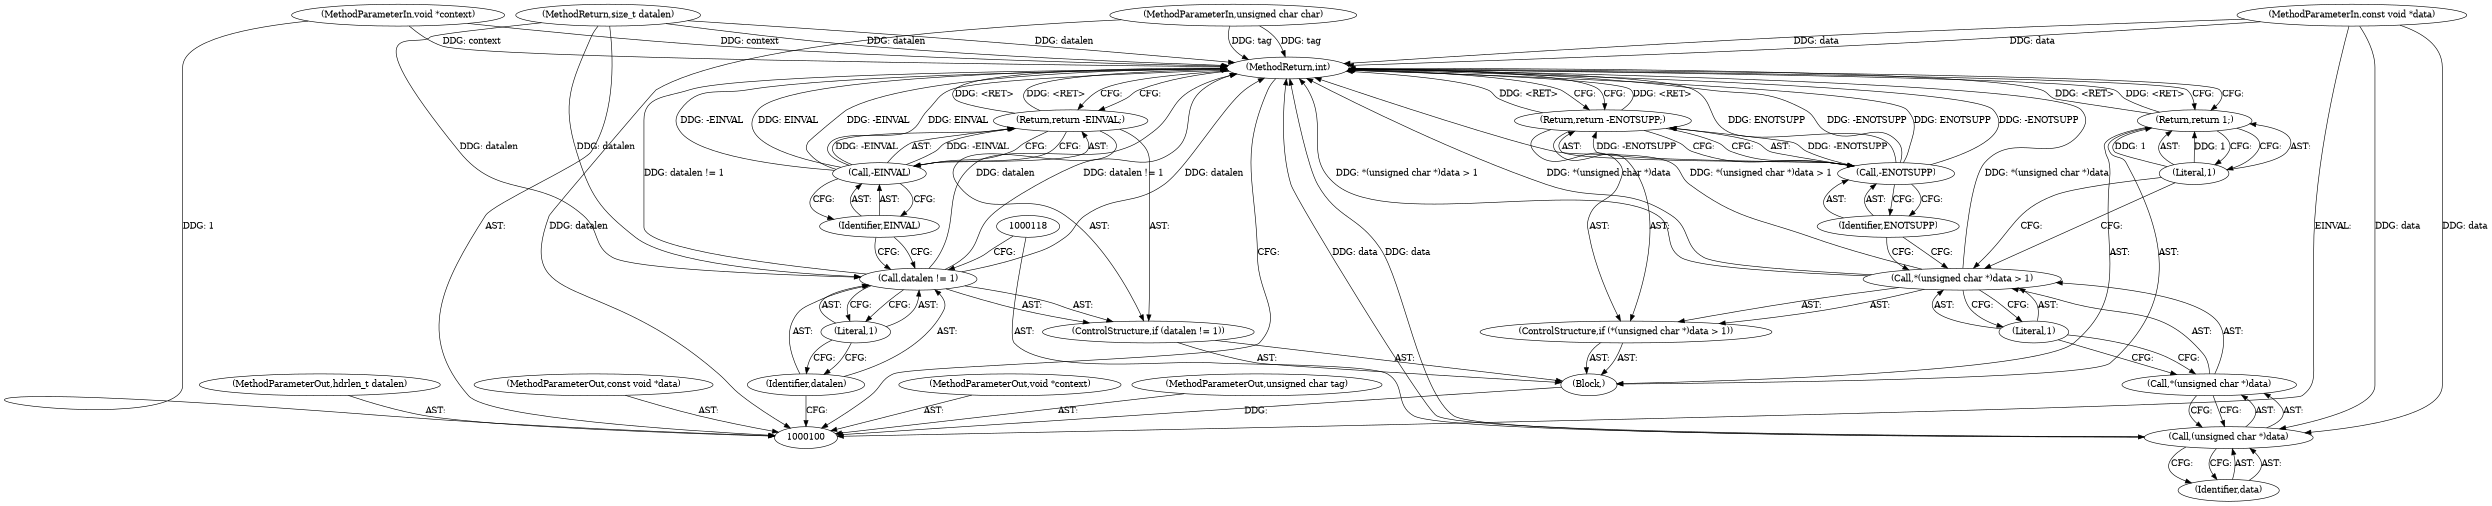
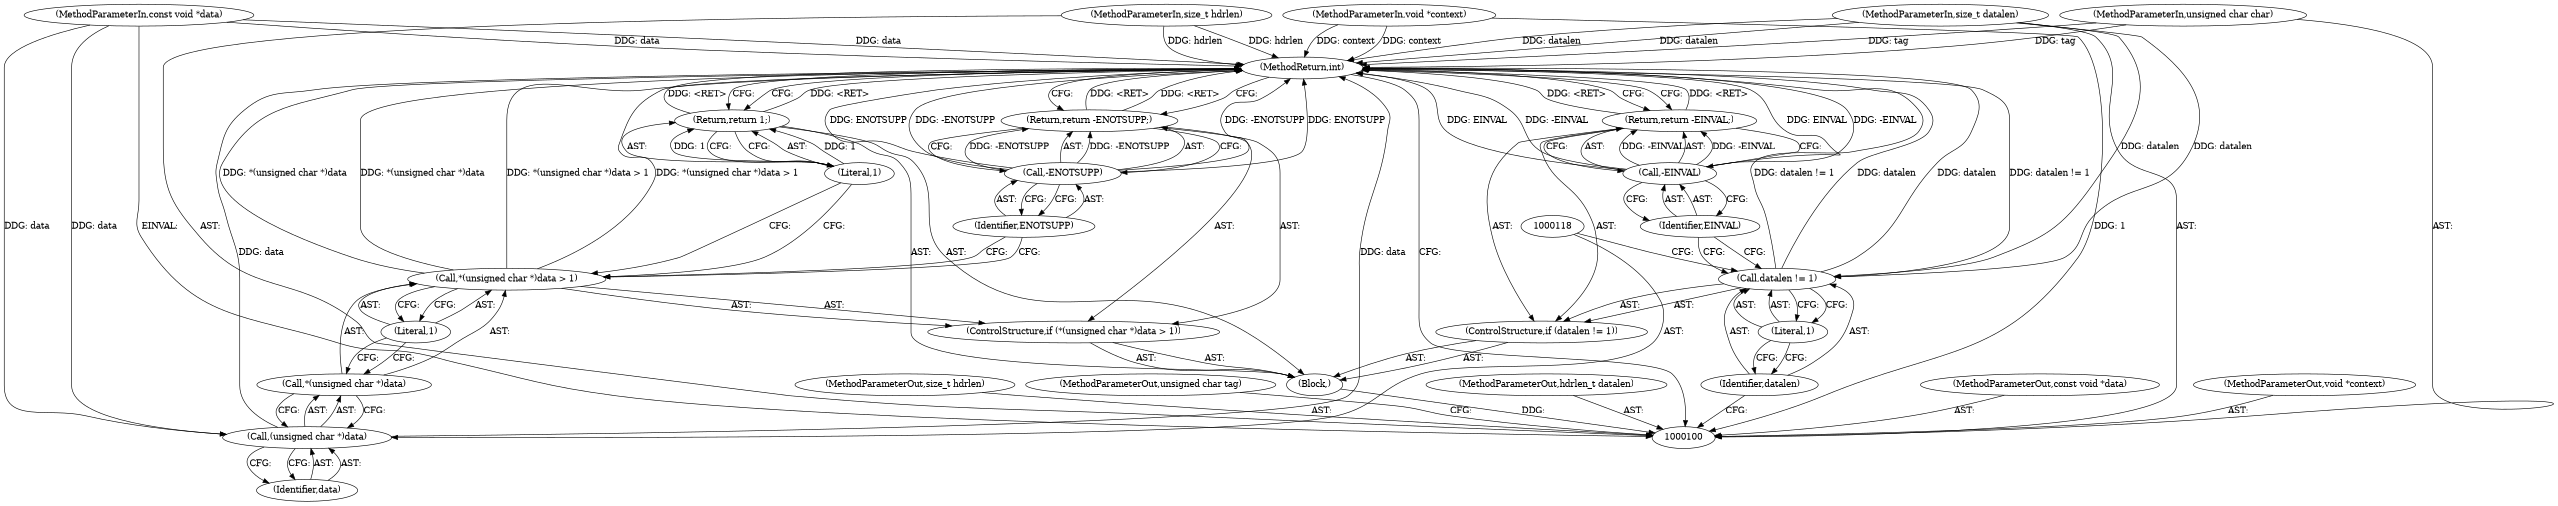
node "(MethodReturn,size_t datalen)": label "(MethodReturn,size_t datalen)" -> "(MethodParameterIn,size_t datalen)"
node "(MethodParameterIn,size_t hdrlen)": added
edge "(MethodParameterIn,unsigned char char)" -> "1000100": label "DDG: datalen" -> "AST: "
node "(MethodParameterOut,size_t hdrlen)": added
edge "(MethodParameterOut,unsigned char tag)" -> "1000100": label "AST: " -> "CFG: "
